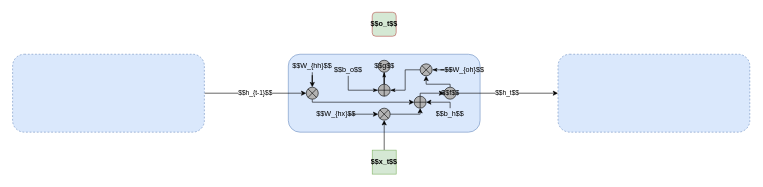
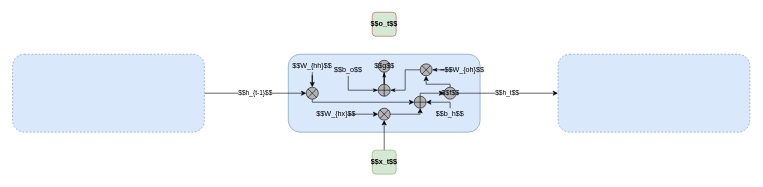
node "$$x_t$$": shape rectangle -> rounded rectangle
